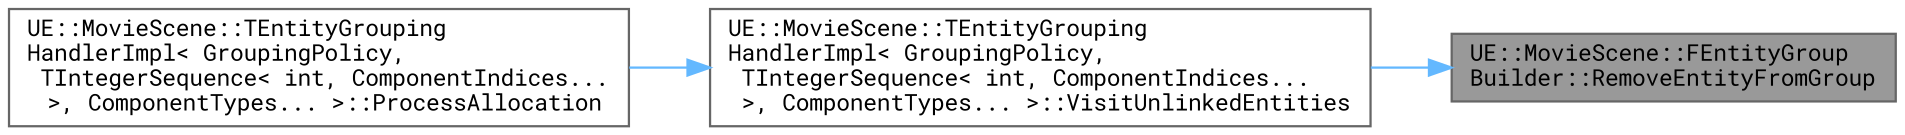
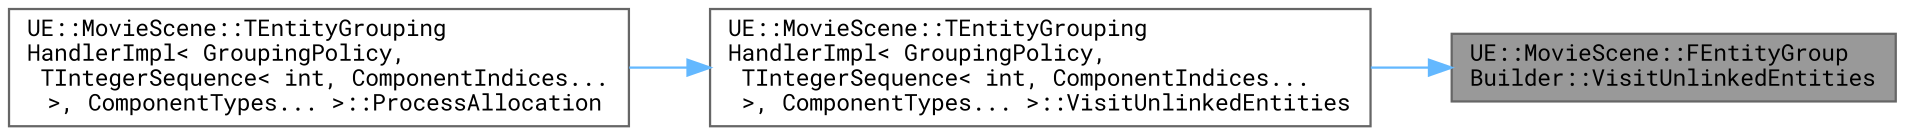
node "UE::MovieScene::FEntityGroup Builder::RemoveEntityFromGroup": label "UE::MovieScene::FEntityGroup Builder::RemoveEntityFromGroup" -> "UE::MovieScene::FEntityGroup Builder::VisitUnlinkedEntities"
